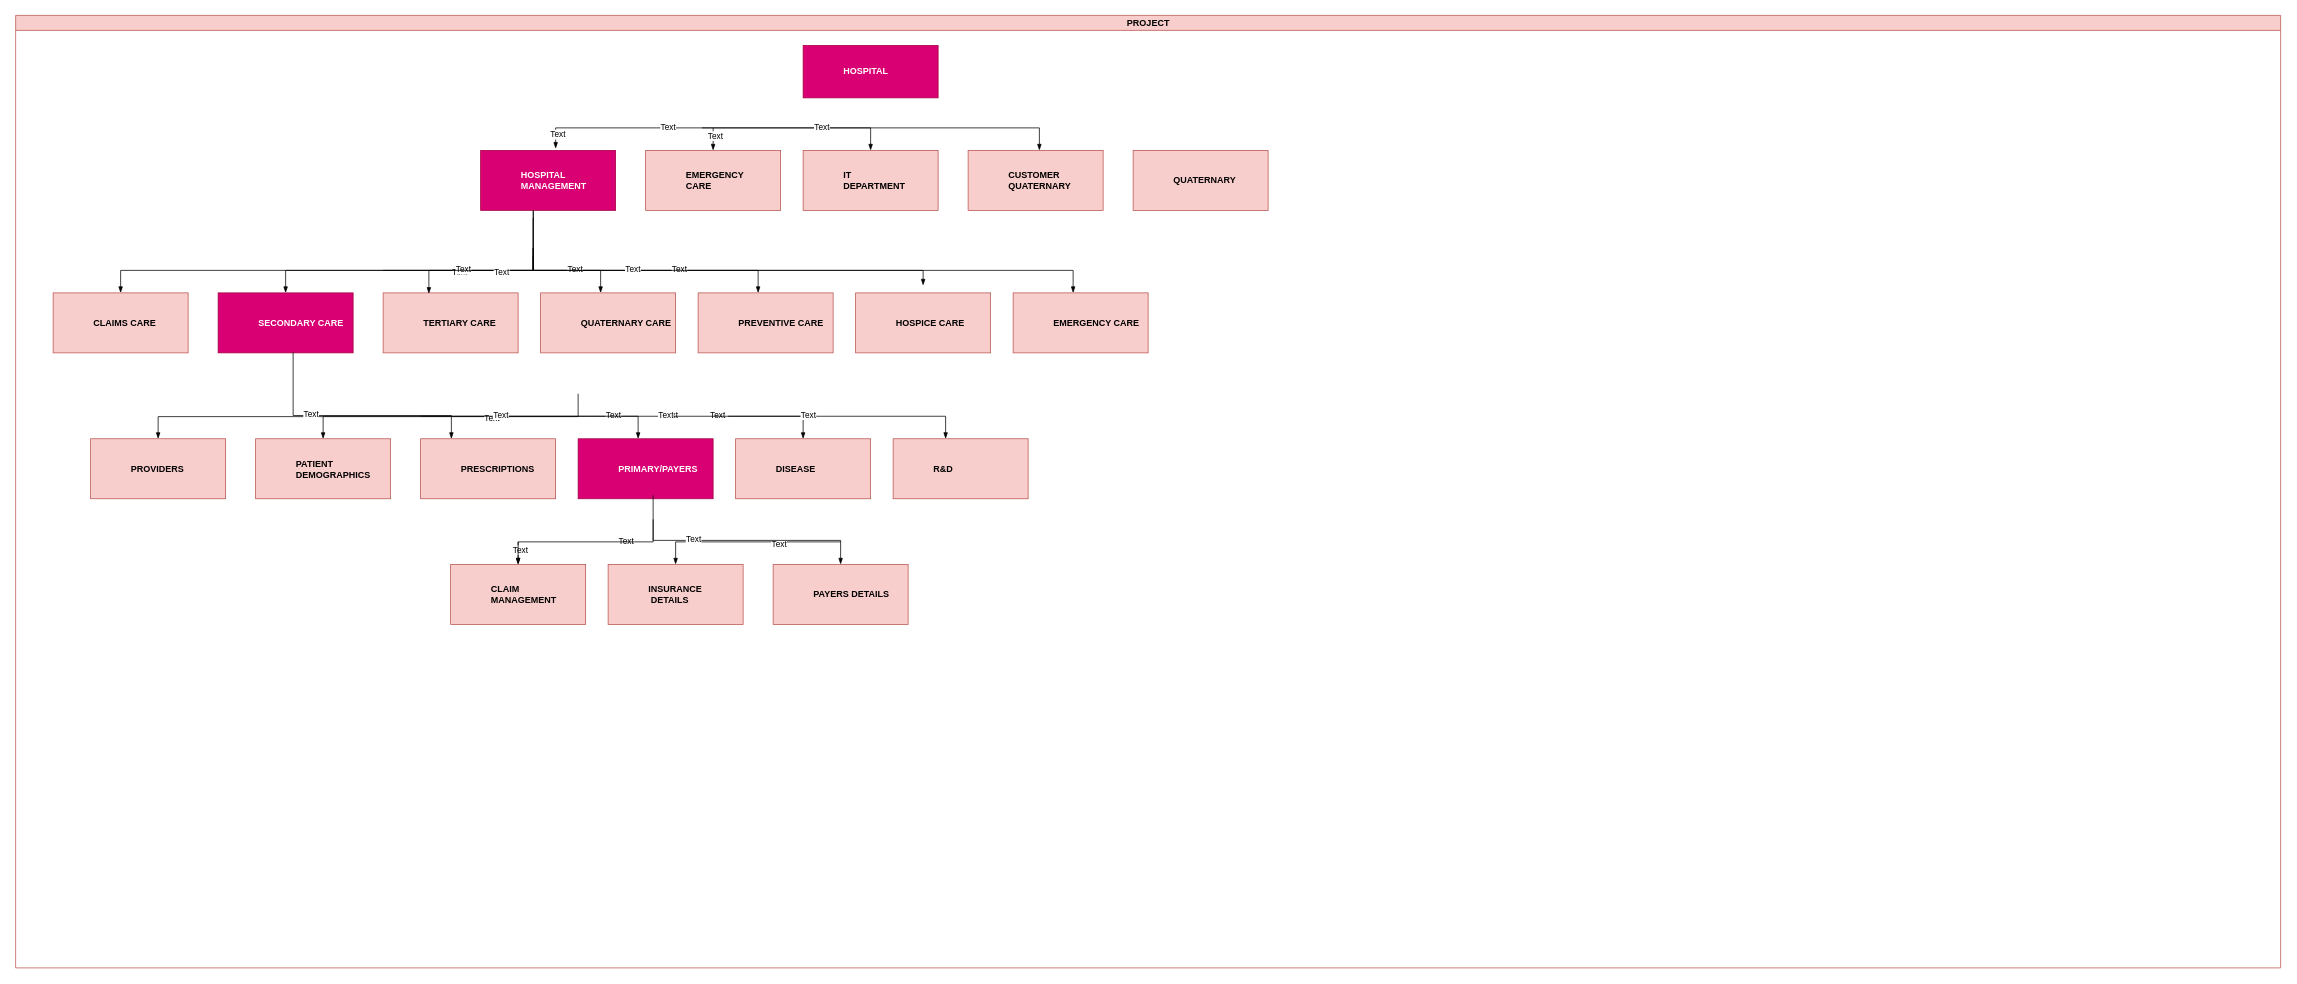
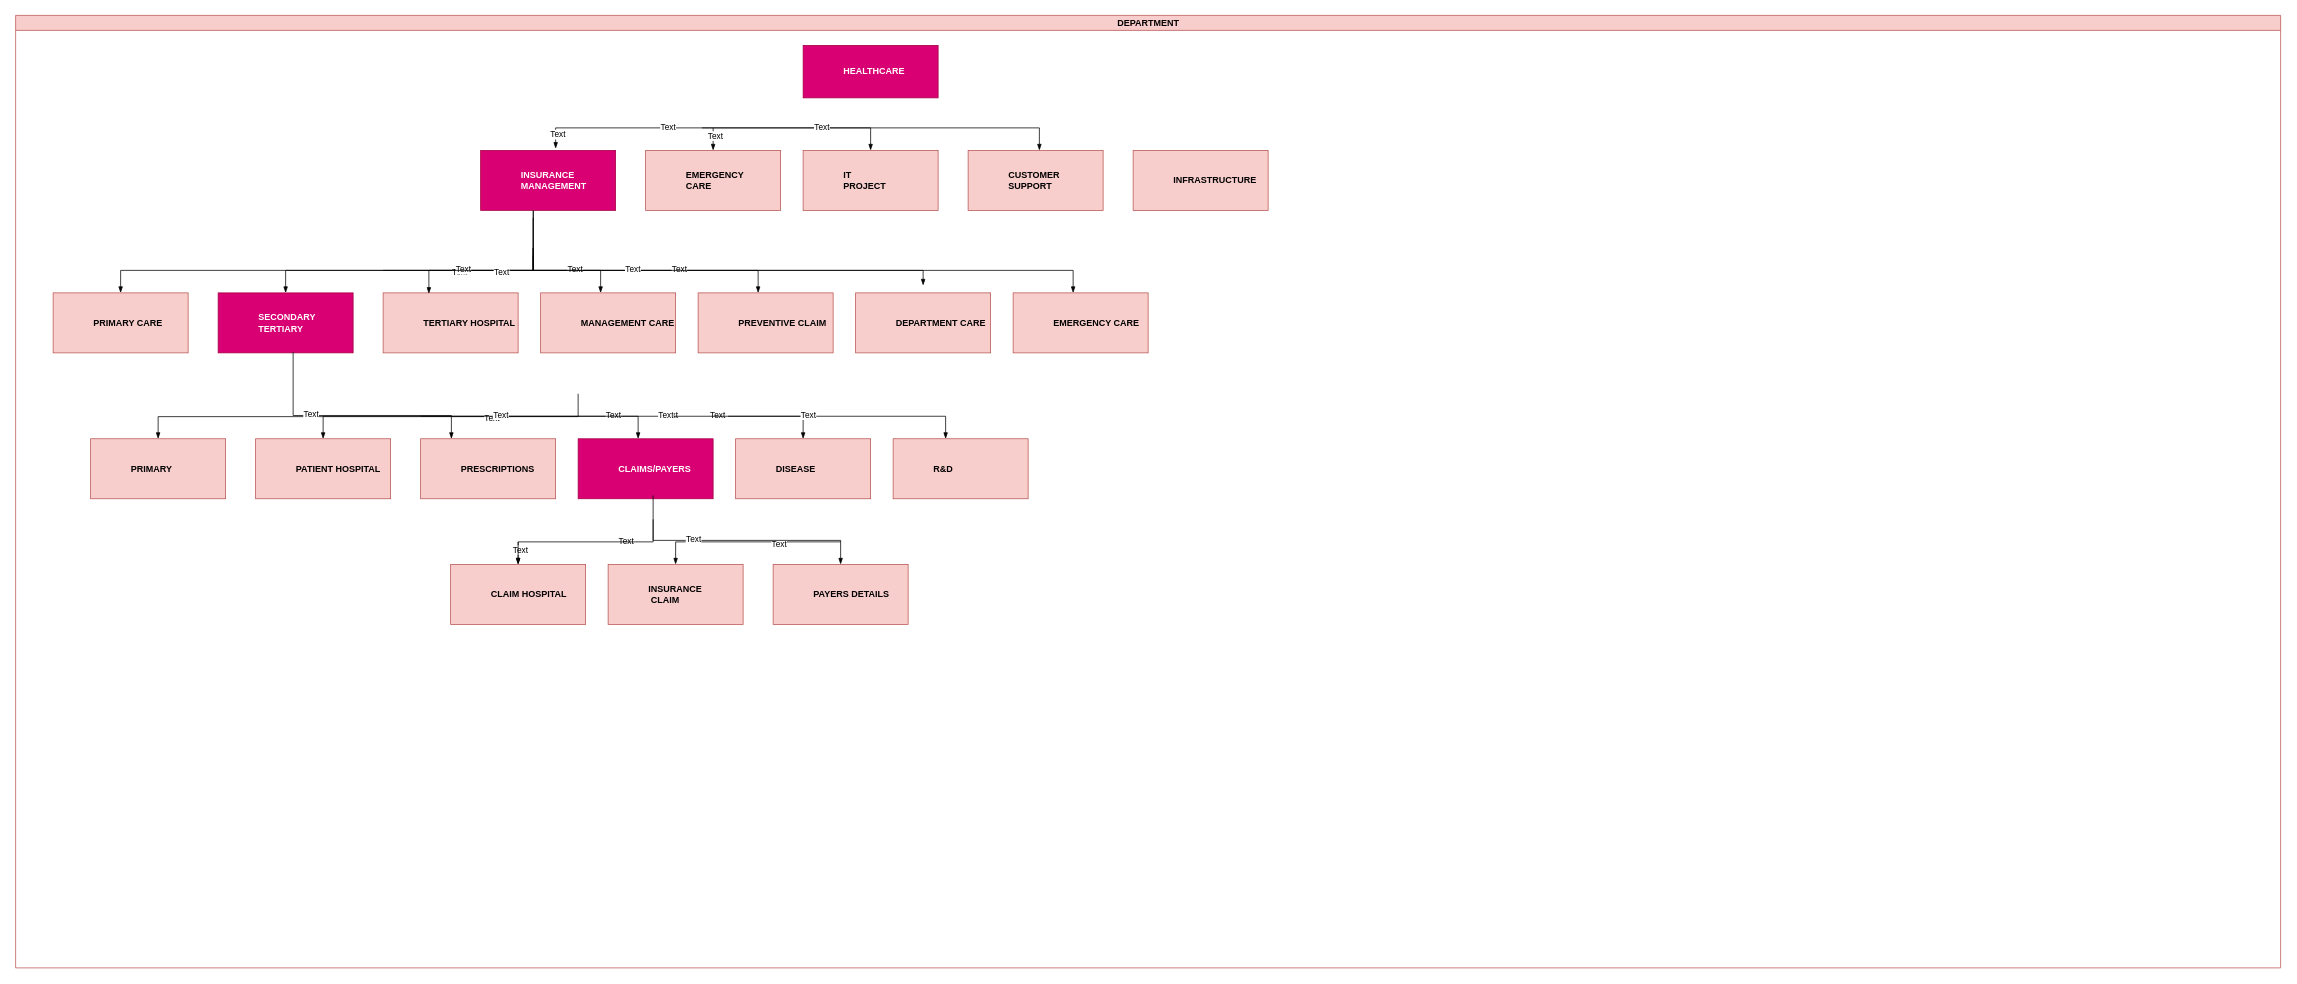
node "PROJECT": label "PROJECT" -> "DEPARTMENT"
node "HOSPITAL": label "HOSPITAL" -> "HEALTHCARE"
node "HOSPITAL MANAGEMENT": label "HOSPITAL MANAGEMENT" -> "INSURANCE MANAGEMENT"
node "IT DEPARTMENT": label "IT DEPARTMENT" -> "IT PROJECT"
node "CUSTOMER QUATERNARY": label "CUSTOMER QUATERNARY" -> "CUSTOMER SUPPORT"
node "QUATERNARY": label "QUATERNARY" -> "INFRASTRUCTURE"
node "CLAIMS CARE": label "CLAIMS CARE" -> "PRIMARY CARE"
node "SECONDARY CARE": label "SECONDARY CARE" -> "SECONDARY TERTIARY"
node "TERTIARY CARE": label "TERTIARY CARE" -> "TERTIARY HOSPITAL"
node "QUATERNARY CARE": label "QUATERNARY CARE" -> "MANAGEMENT CARE"
node "PREVENTIVE CARE": label "PREVENTIVE CARE" -> "PREVENTIVE CLAIM"
node "HOSPICE CARE": label "HOSPICE CARE" -> "DEPARTMENT CARE"
node "PROVIDERS": label "PROVIDERS" -> "PRIMARY"
node "PATIENT DEMOGRAPHICS": label "PATIENT DEMOGRAPHICS" -> "PATIENT HOSPITAL"
node "PRIMARY/PAYERS": label "PRIMARY/PAYERS" -> "CLAIMS/PAYERS"
node "CLAIM MANAGEMENT": label "CLAIM MANAGEMENT" -> "CLAIM HOSPITAL"
node "INSURANCE DETAILS": label "INSURANCE DETAILS" -> "INSURANCE CLAIM"
